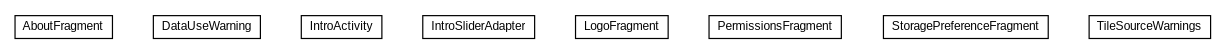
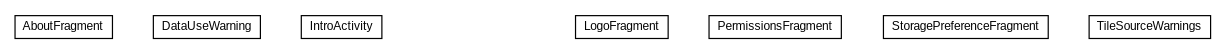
node "IntroSliderAdapter": removed
